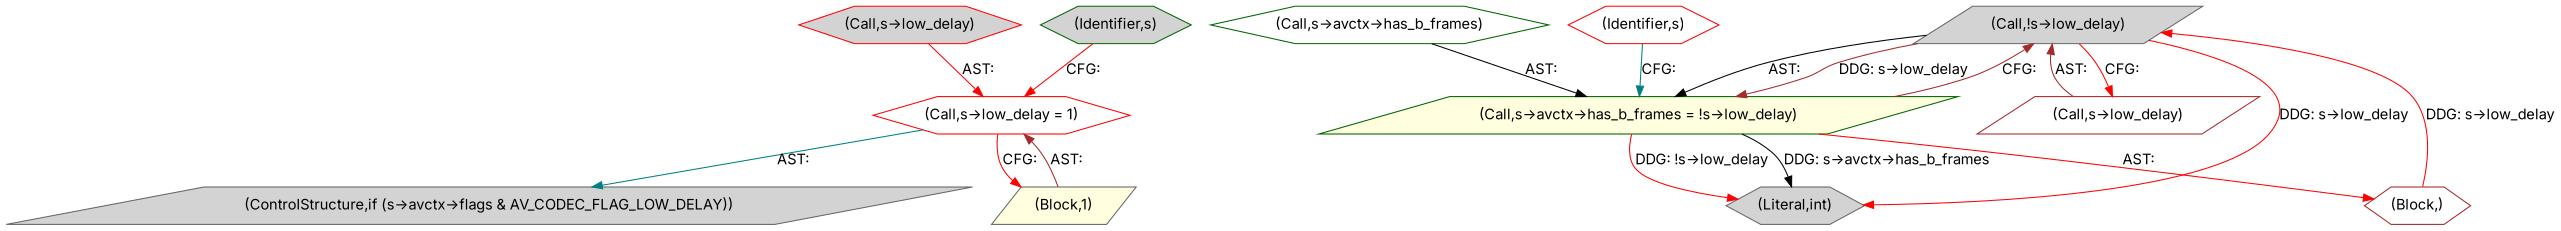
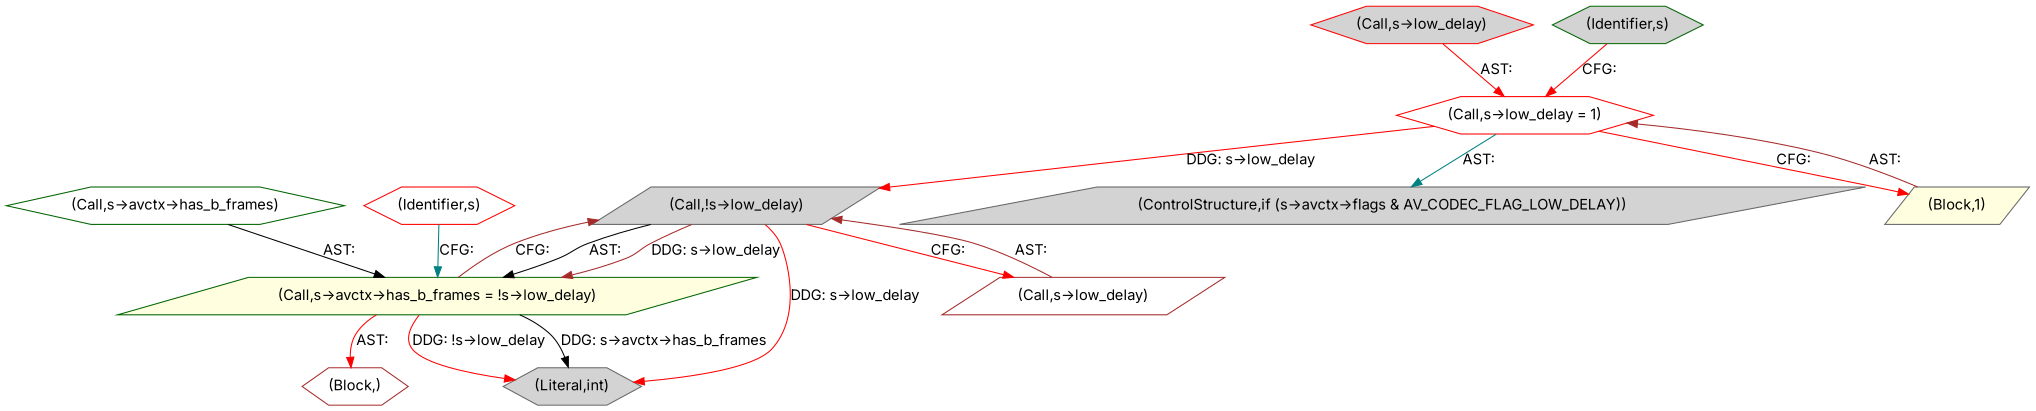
edge "(Block,)" -> "(Call,!s->low_delay)": now "(Call,s->low_delay = 1)" -> "(Call,!s->low_delay)"
